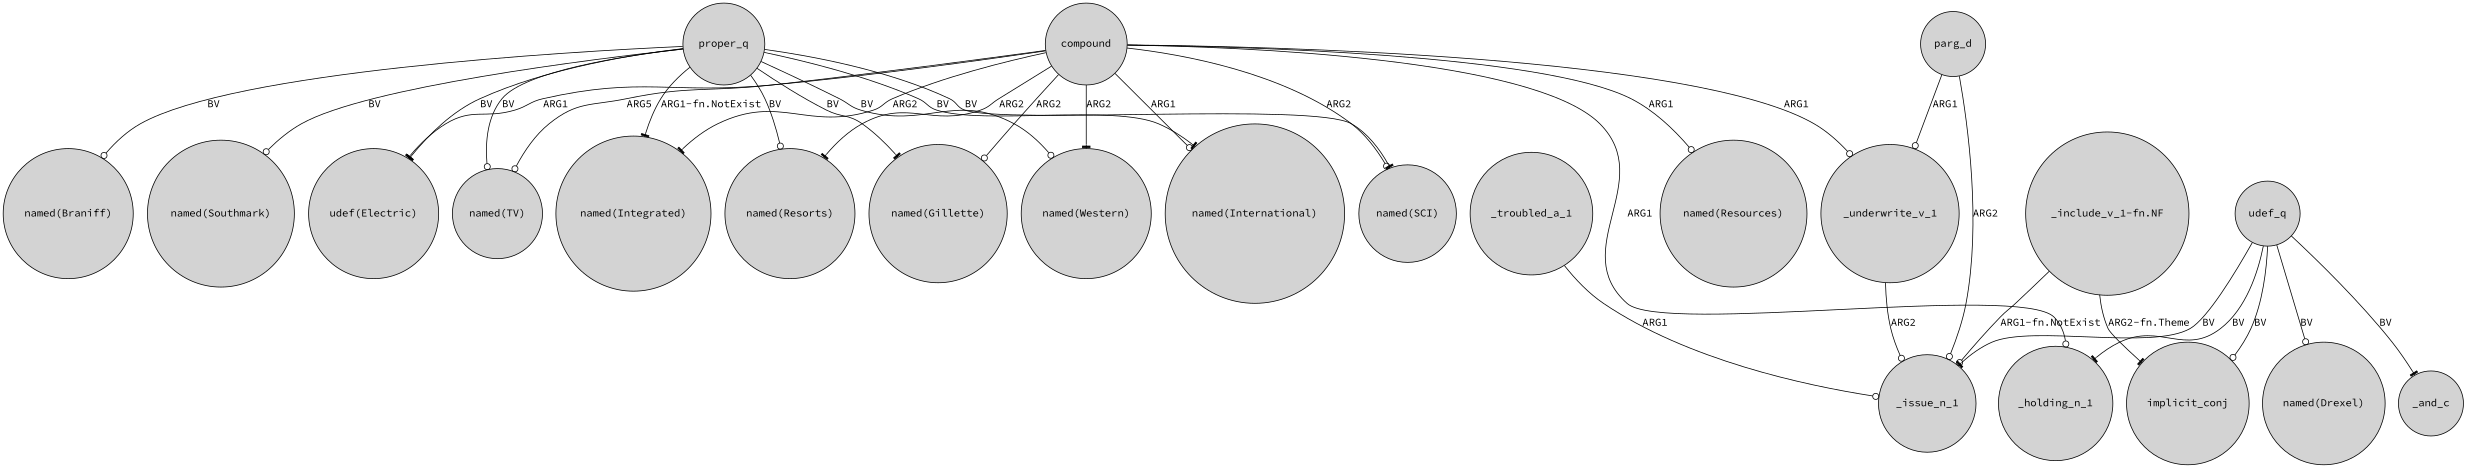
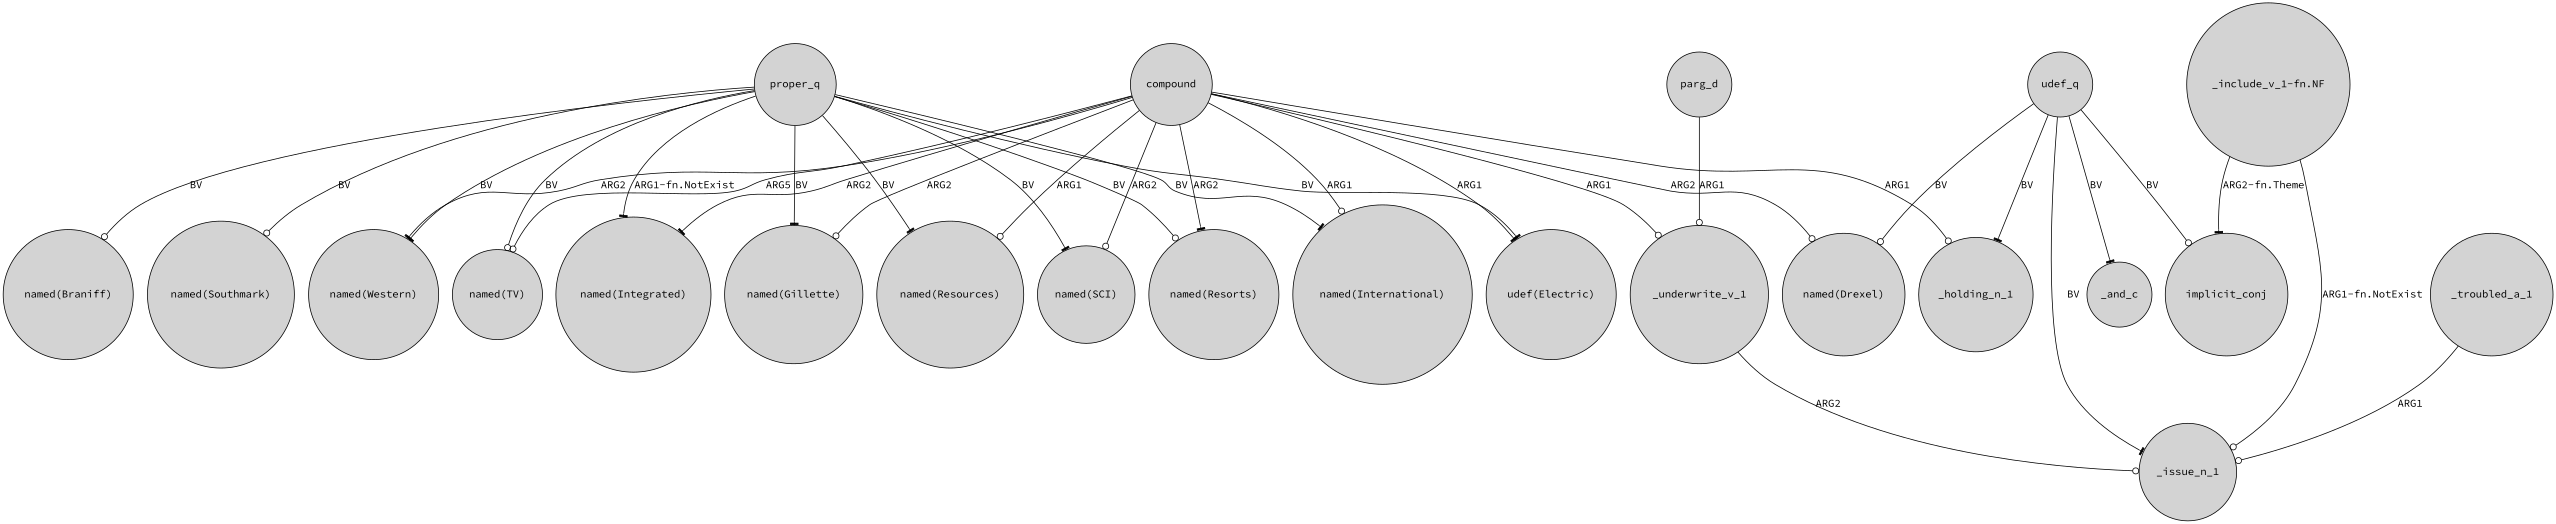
edge "proper_q" -> "named(Western)": arrowhead odot -> tee
edge "compound" -> "named(Drexel)": added, label "ARG2"
edge "proper_q" -> "named(Resources)": added, label "BV"
edge "parg_d" -> "_issue_n_1": removed, label "ARG2"
